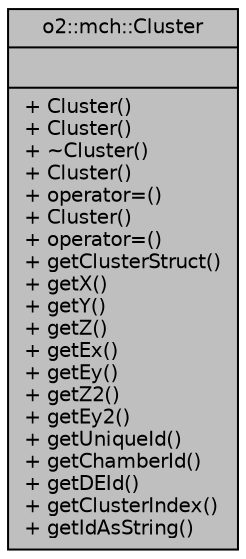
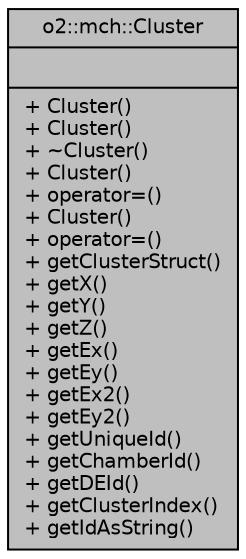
node "o2::mch::Cluster": text "+ getZ2()" -> "+ getEx2()"
